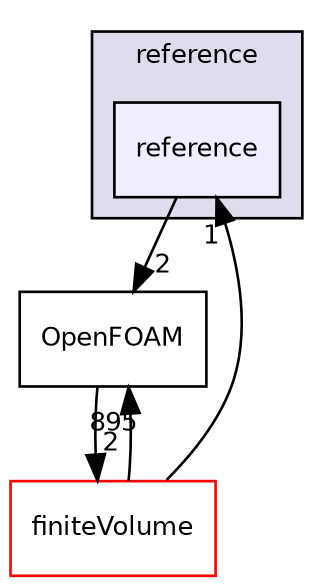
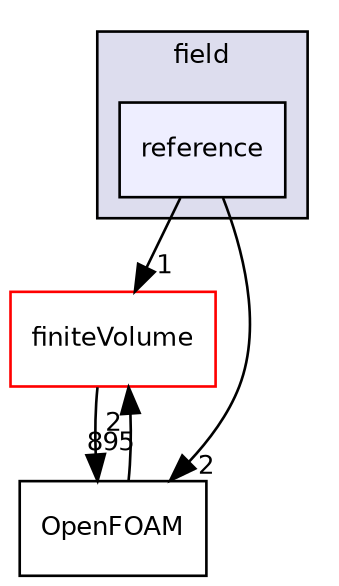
cluster "reference": label "reference" -> "field"
edge "finiteVolume" -> "reference": reversed
